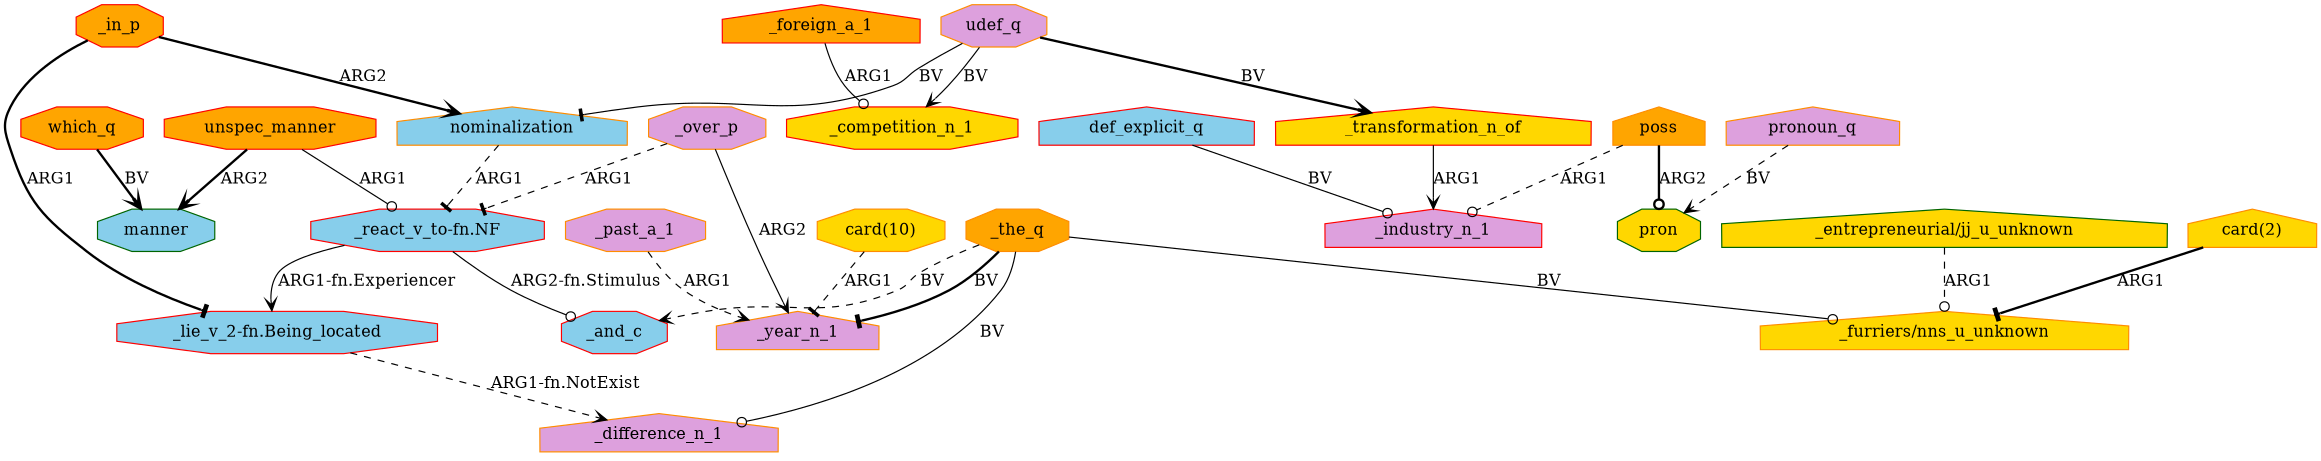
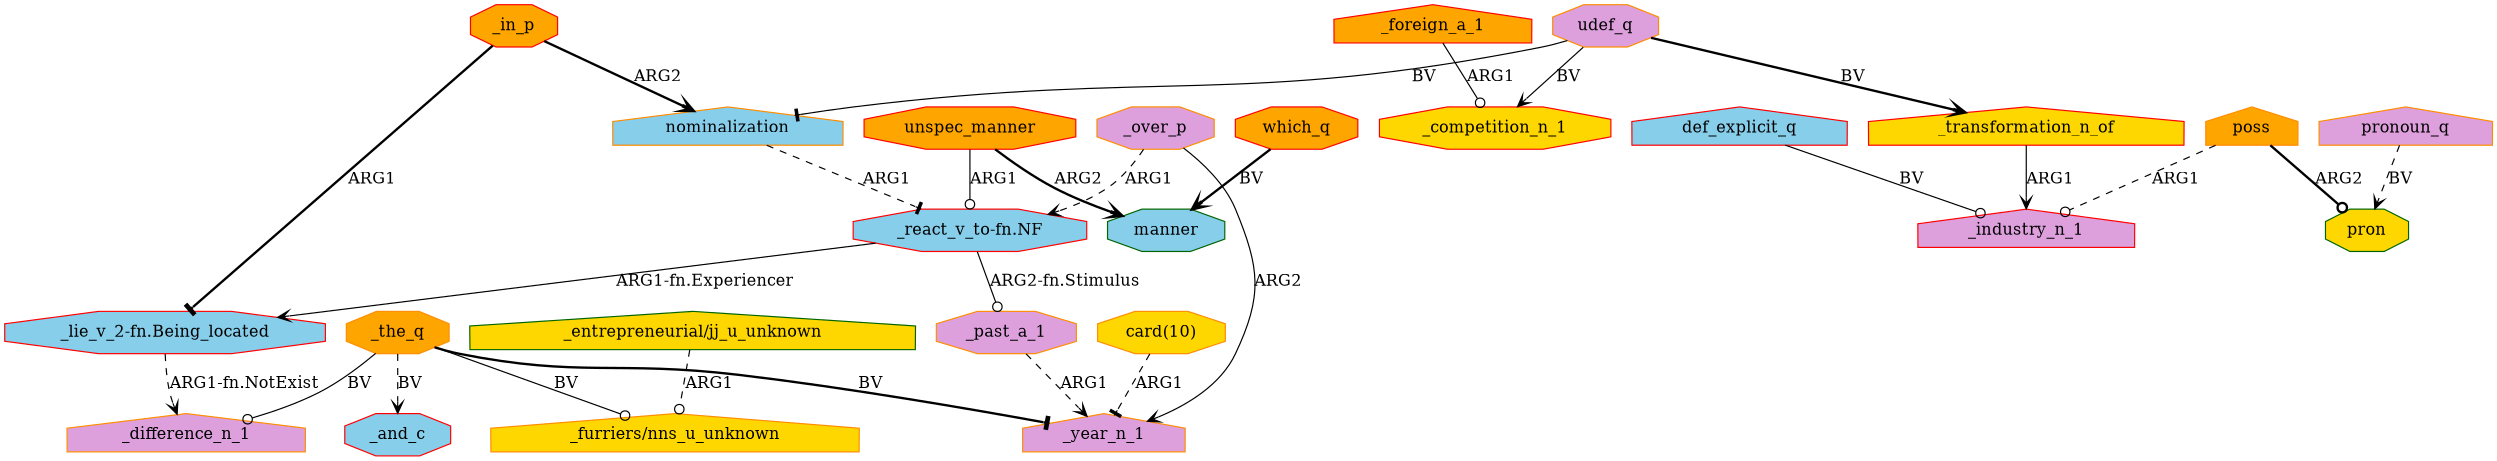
edge "_over_p" -> "_react_v_to-fn.NF": arrowhead tee -> vee
node "card(2)": removed
edge "_react_v_to-fn.NF" -> "_and_c": now "_react_v_to-fn.NF" -> "_past_a_1"
